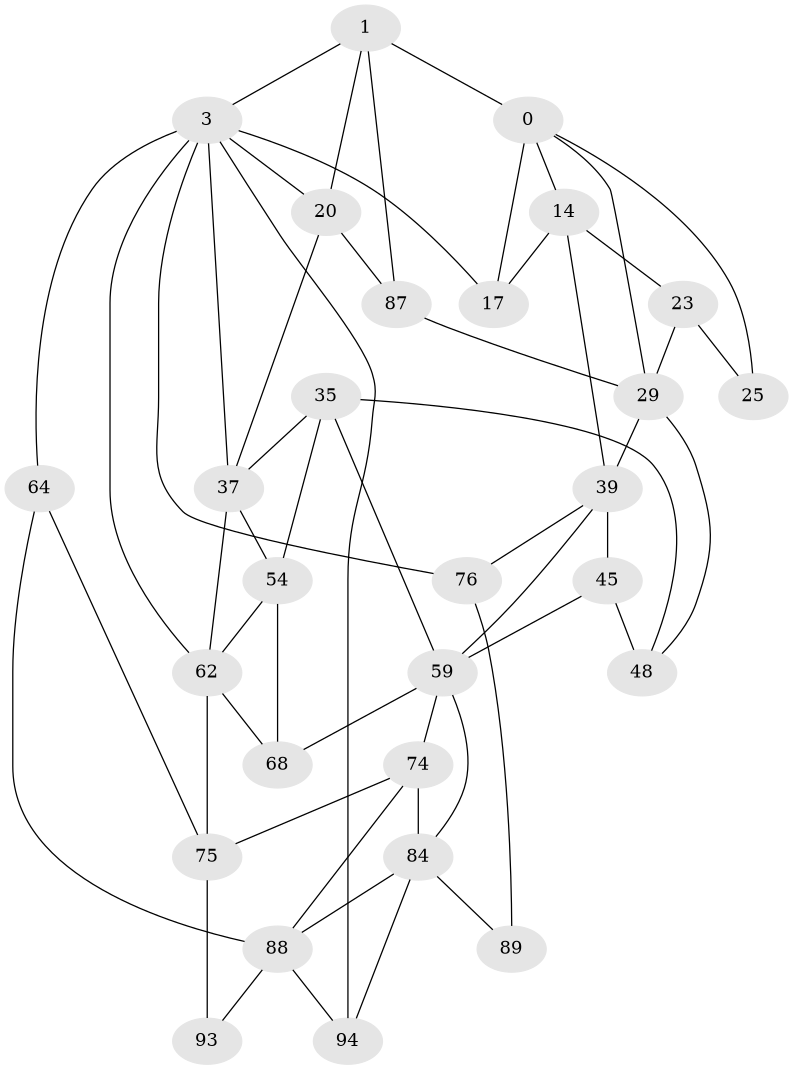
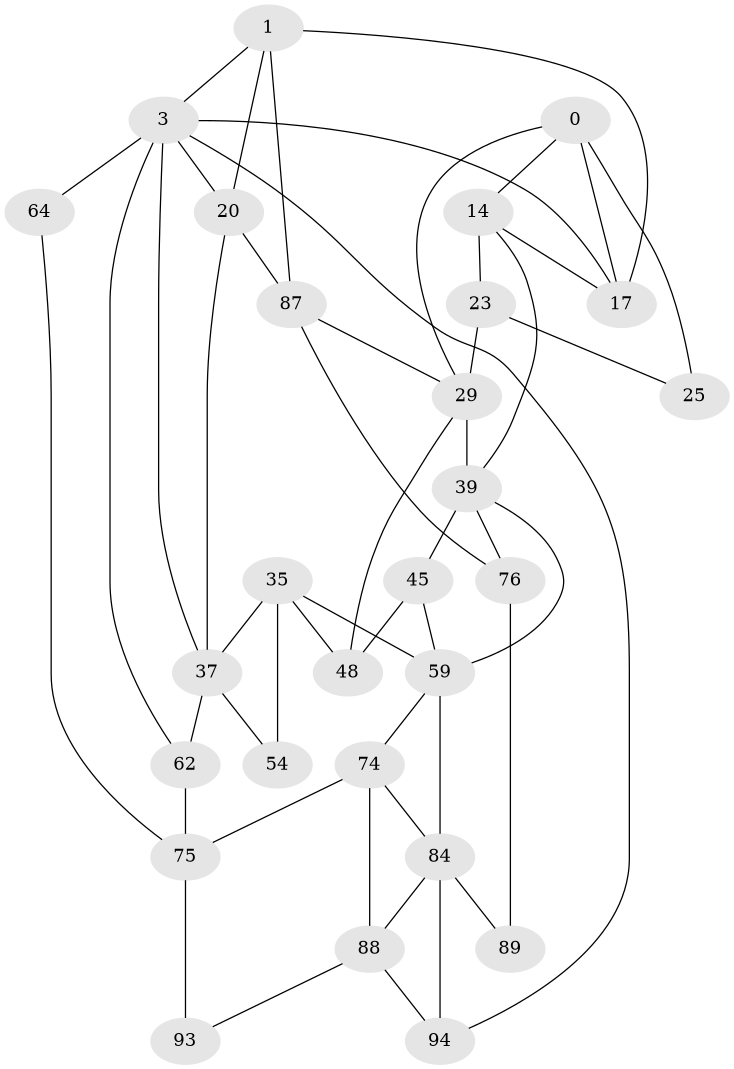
edge "1" -- "0": now "1" -- "17"
edge "3" -- "76": now "87" -- "76"
edge "54" -- "62": removed
node "68": removed
edge "64" -- "88": removed
